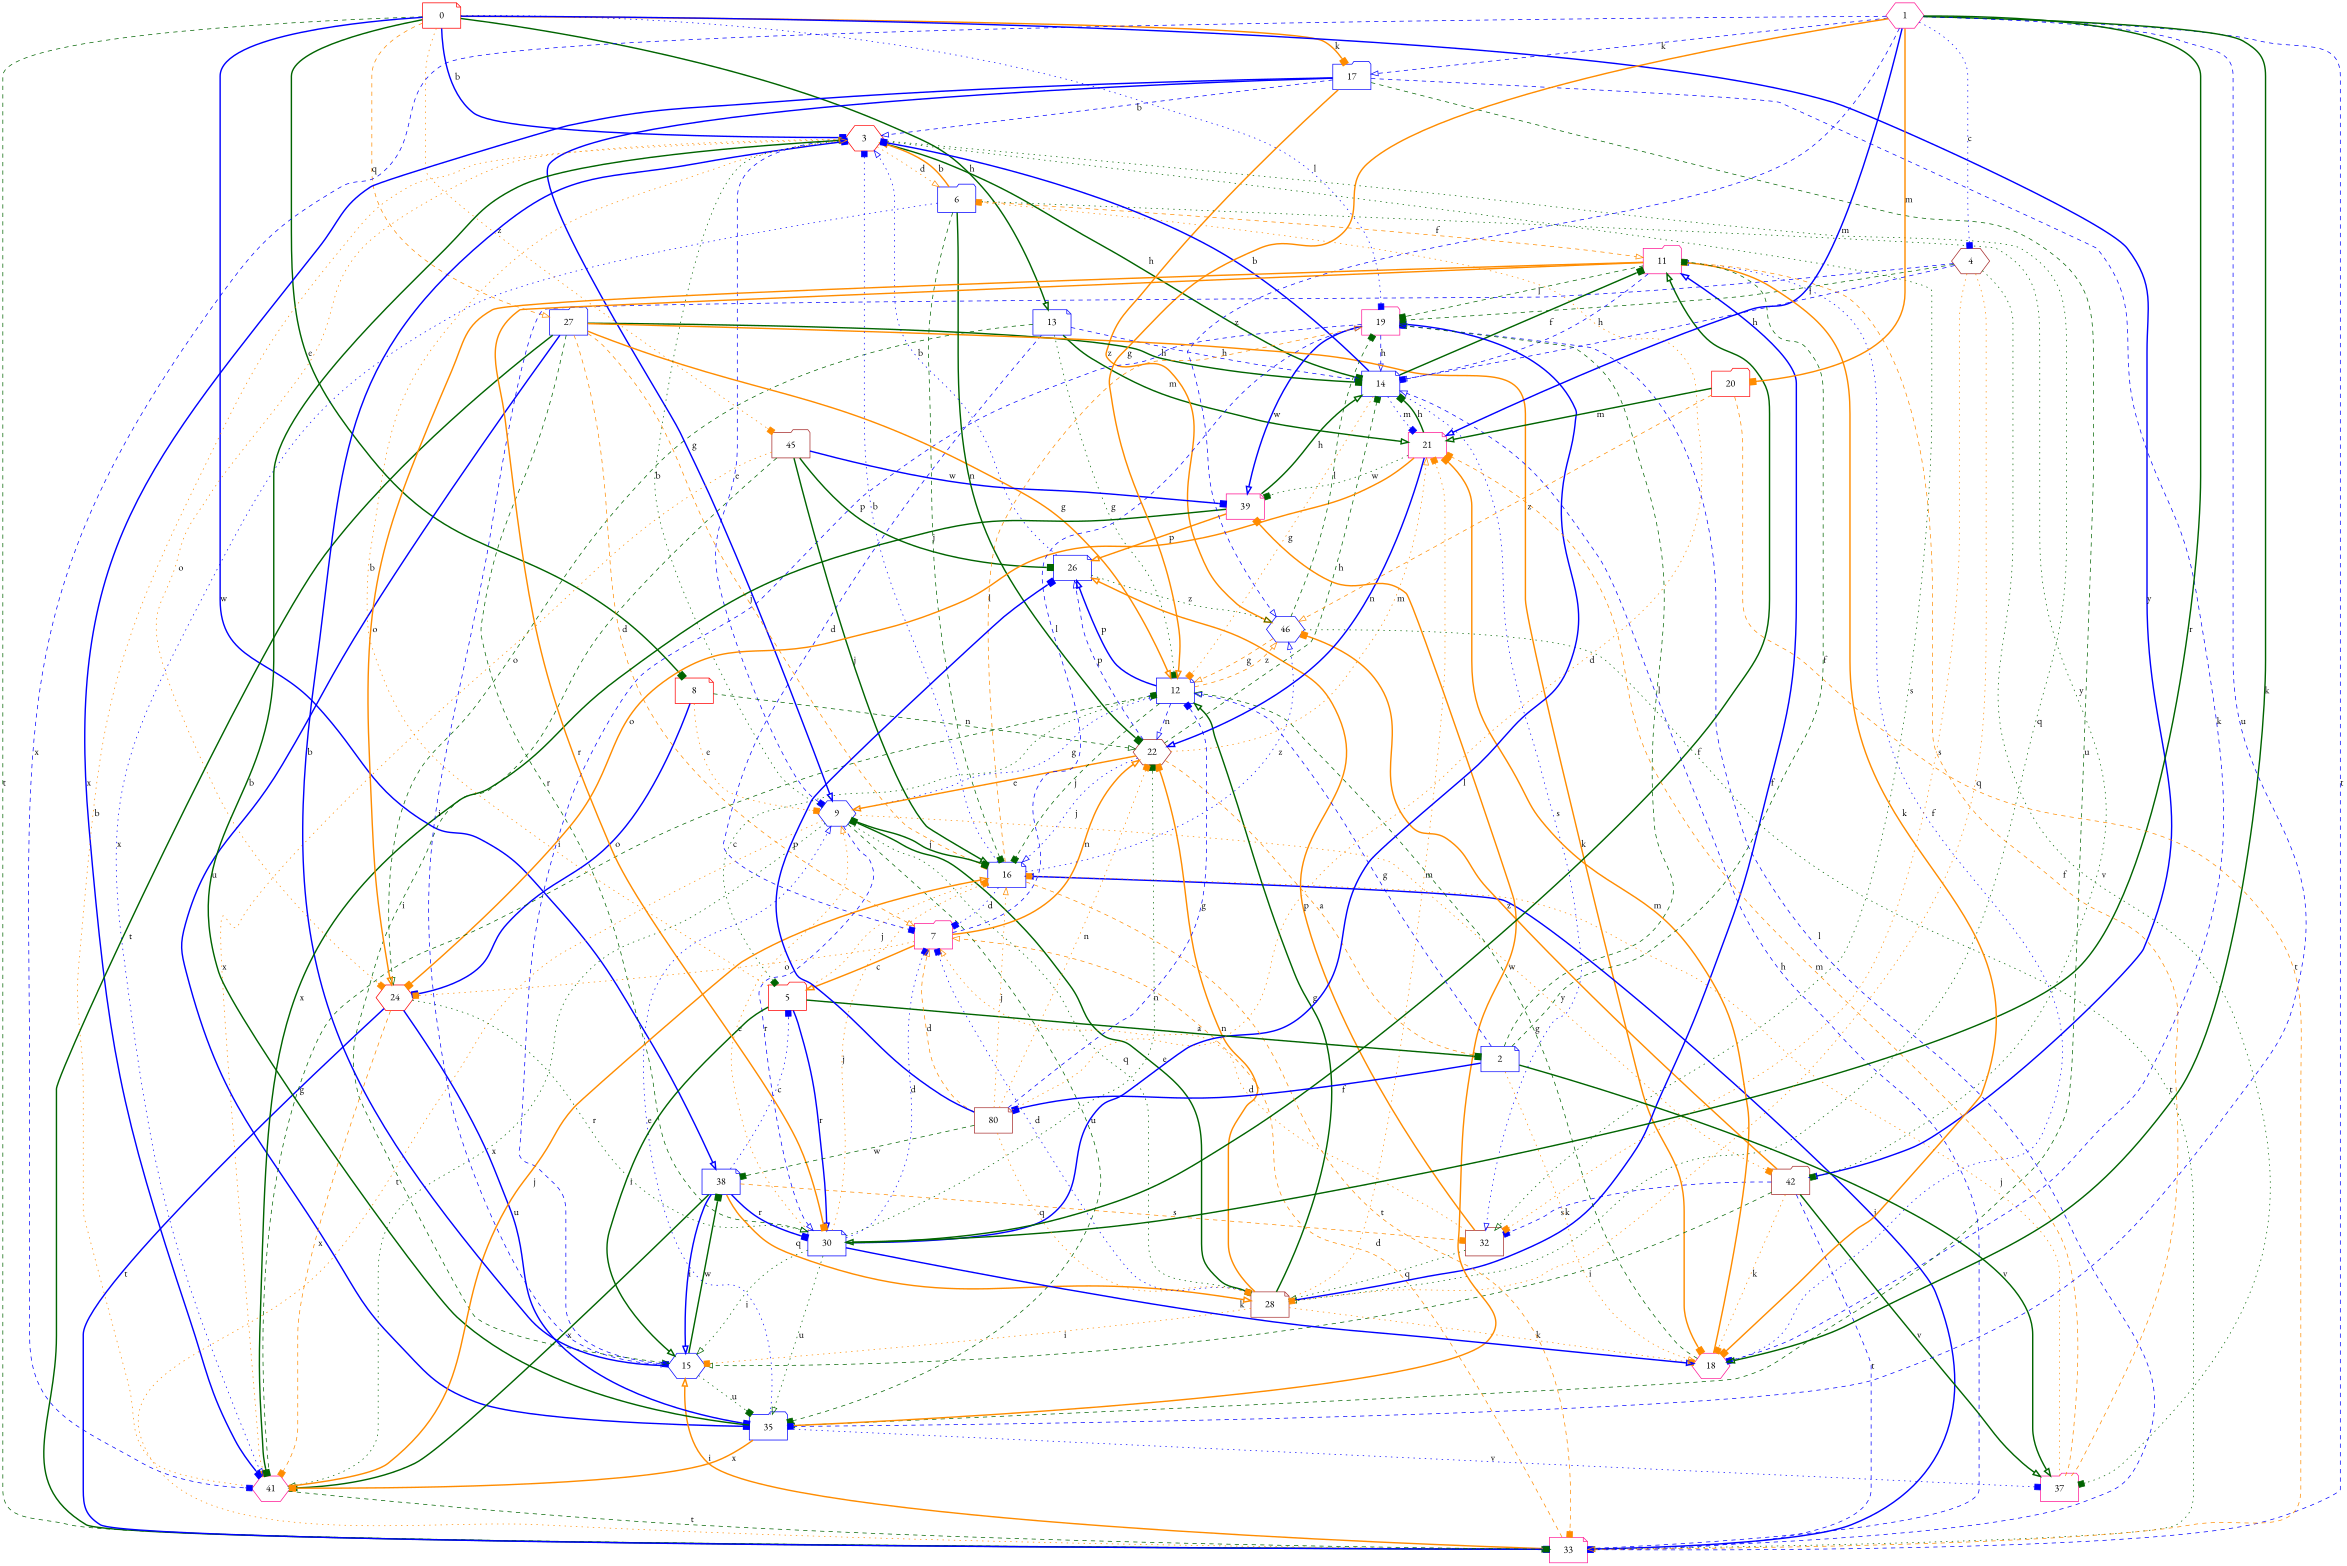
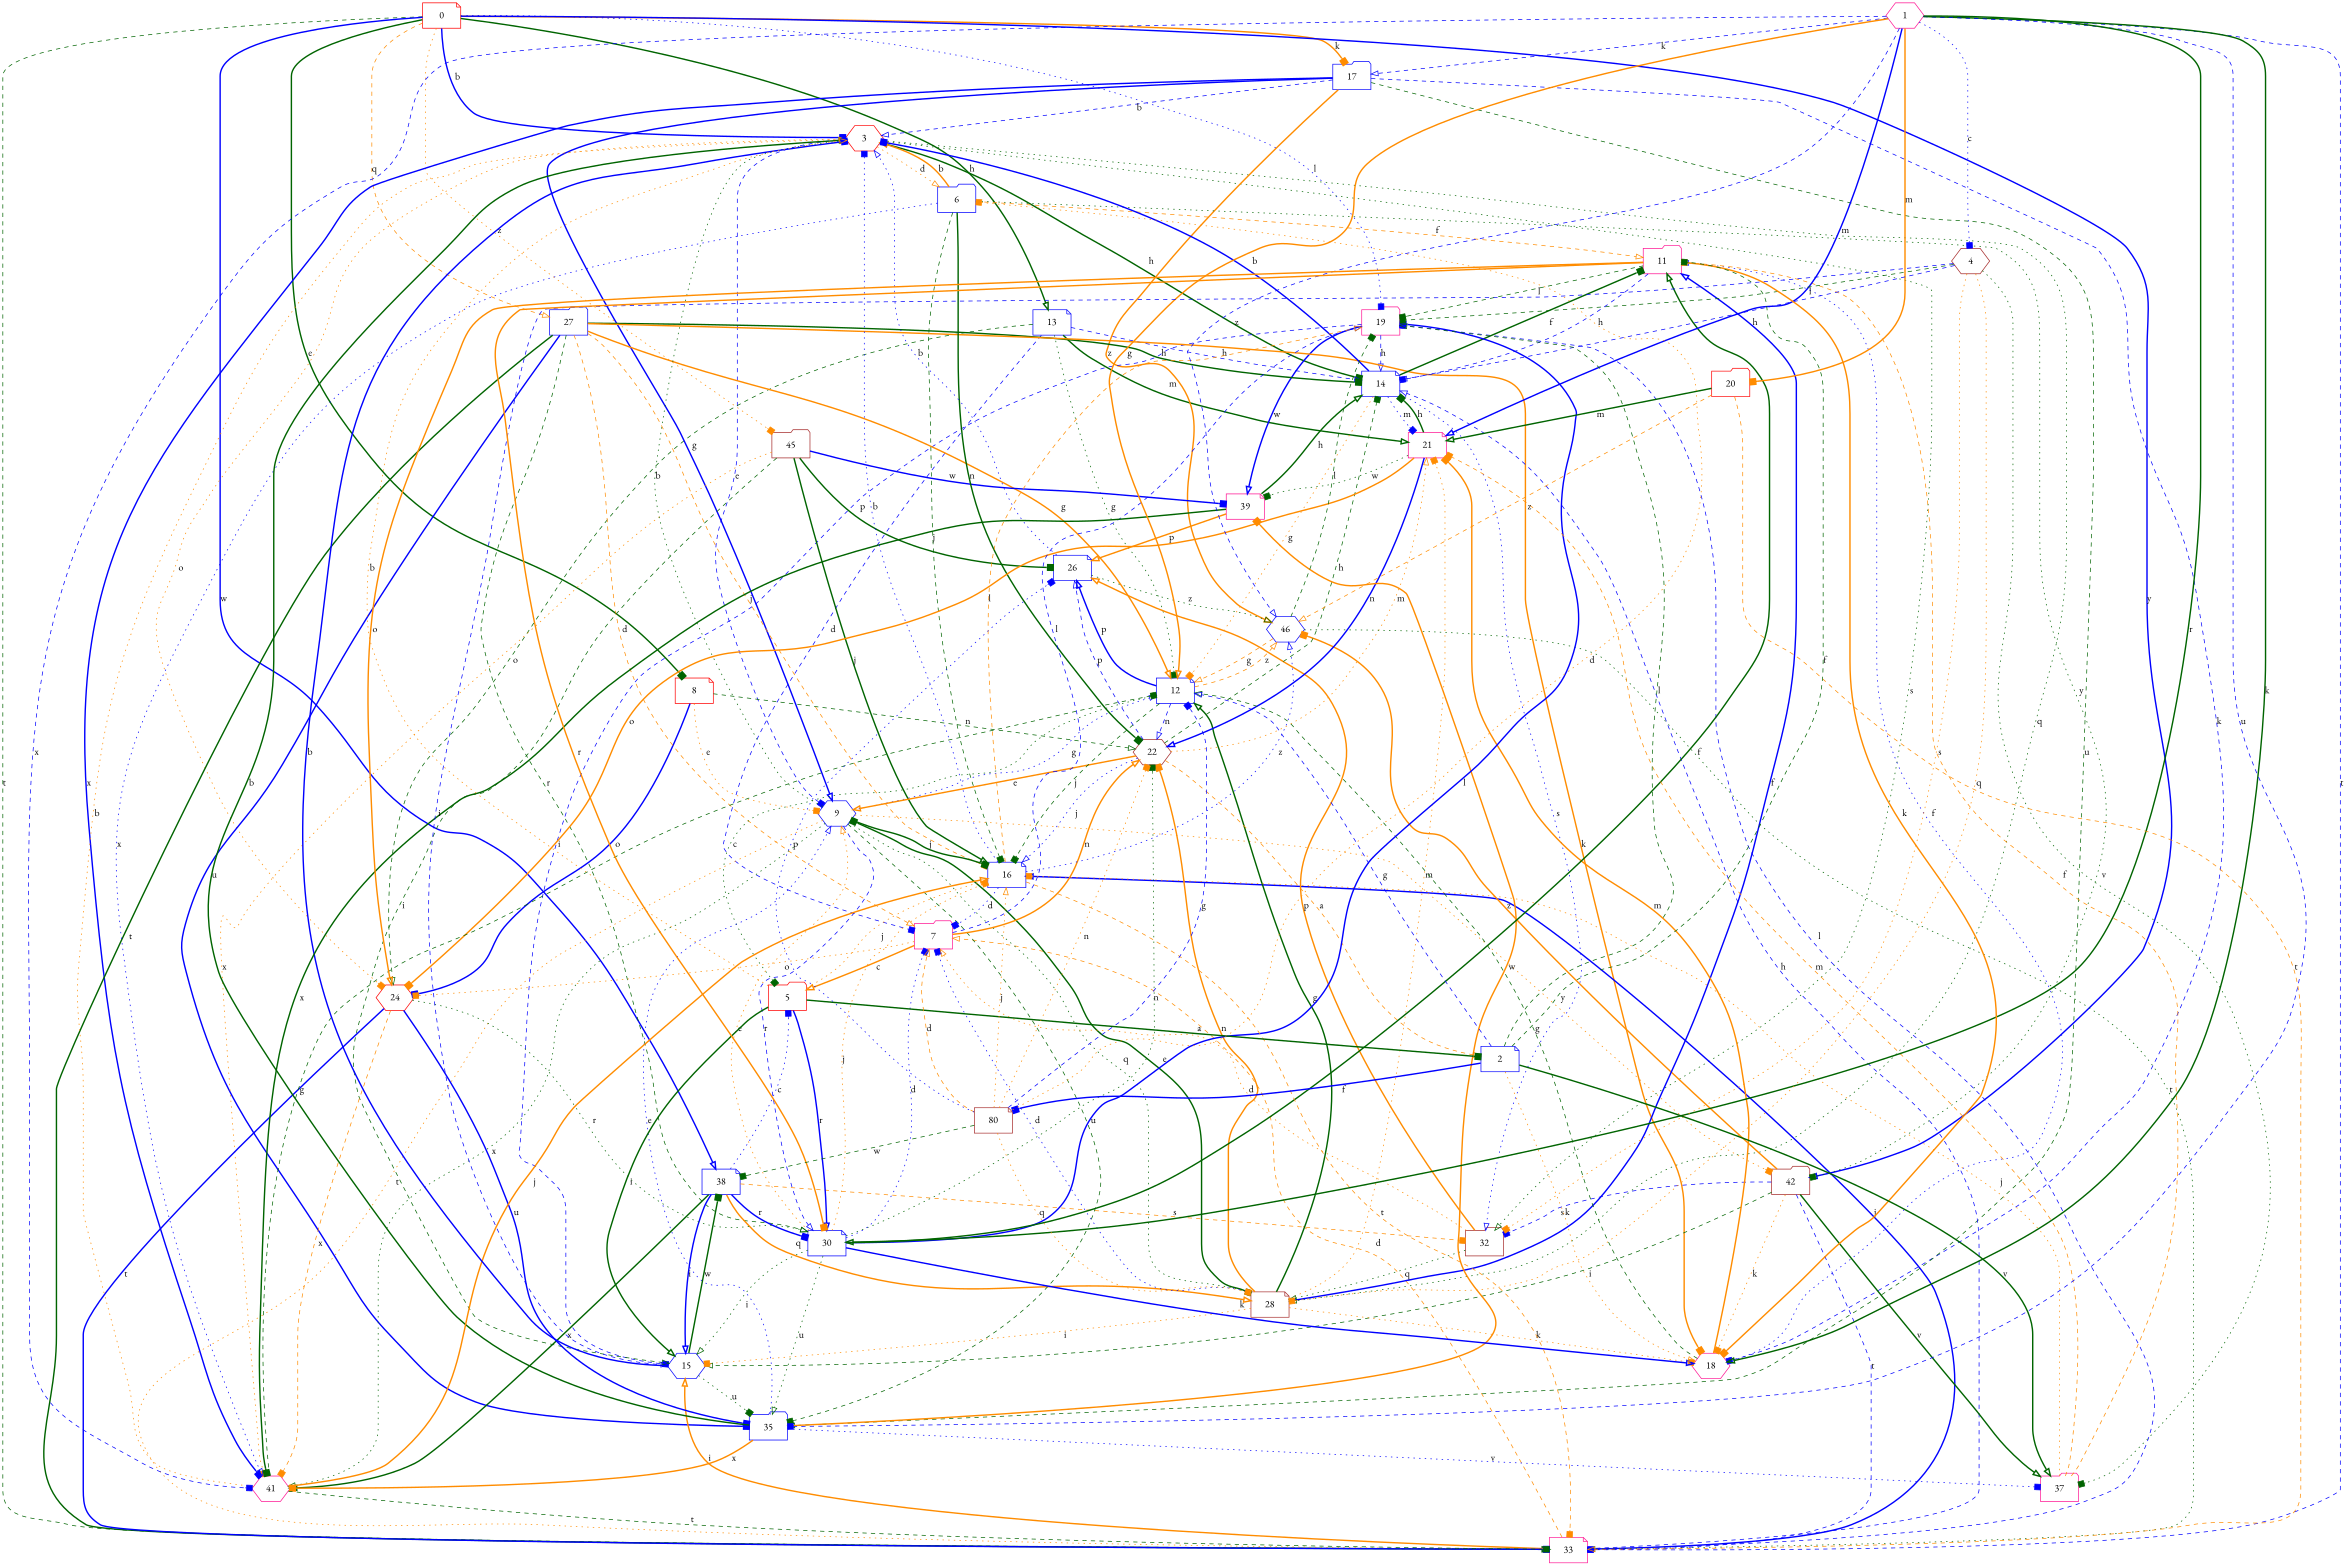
edge "80" -> "26": style bold -> dotted
